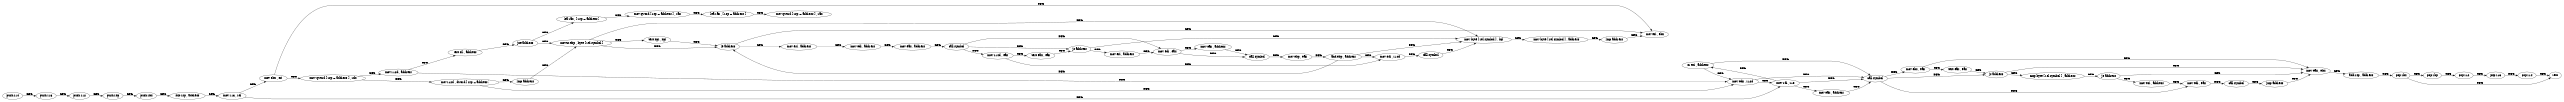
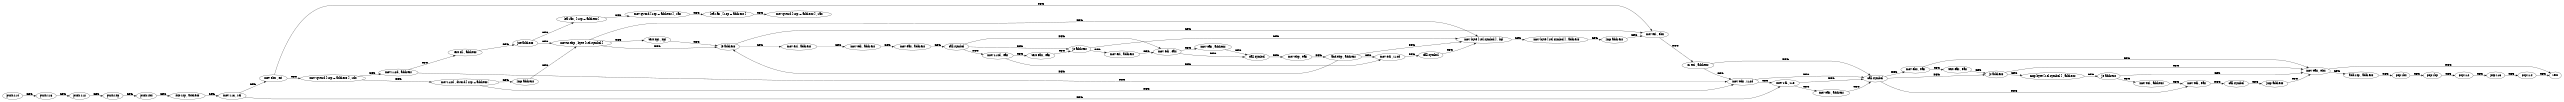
edge "mov rdi , r13" -> "or esi , address": now "mov esi , ebx" -> "or esi , address"
edge "pop r13" -> "pop r14": label "DFG" -> "CFG"
edge "pop rbx" -> "retn": now "mov eax , ebx" -> "retn"
